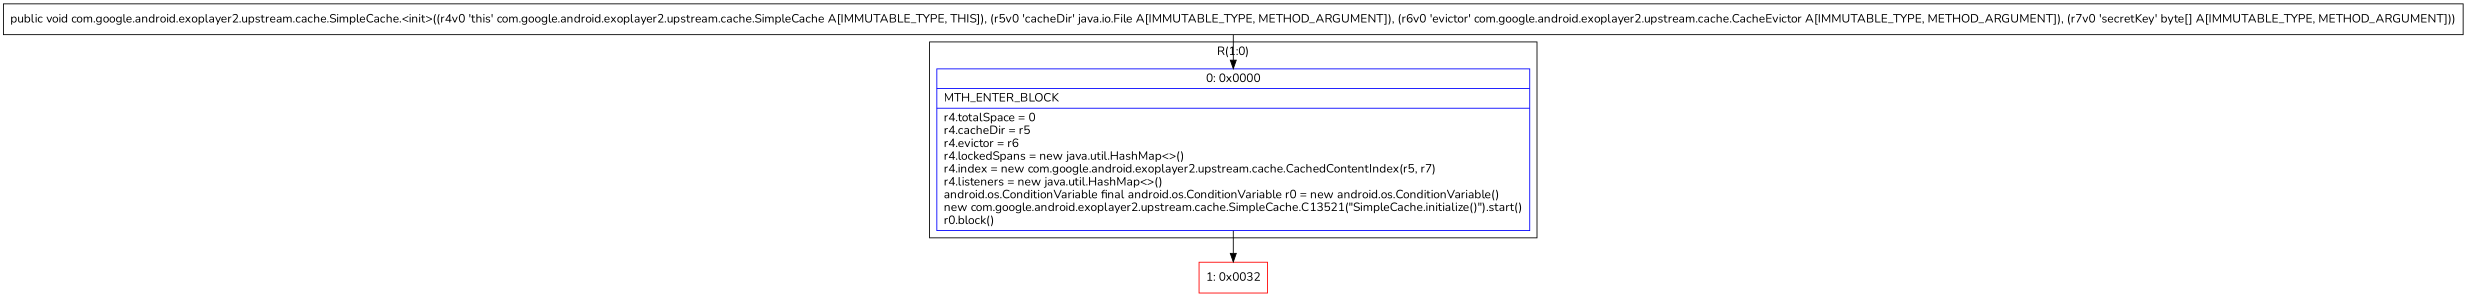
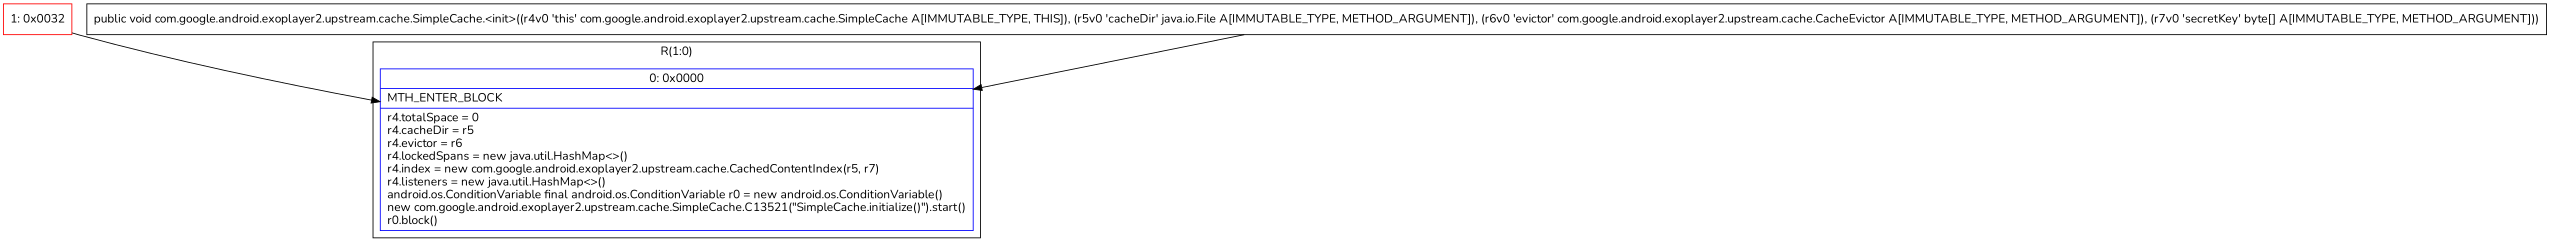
edge "0: 0x0000" -> "1: 0x0032": reversed
